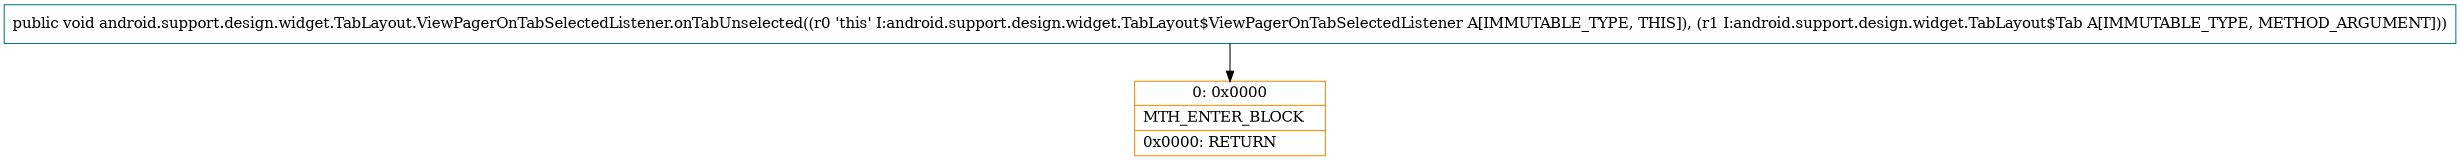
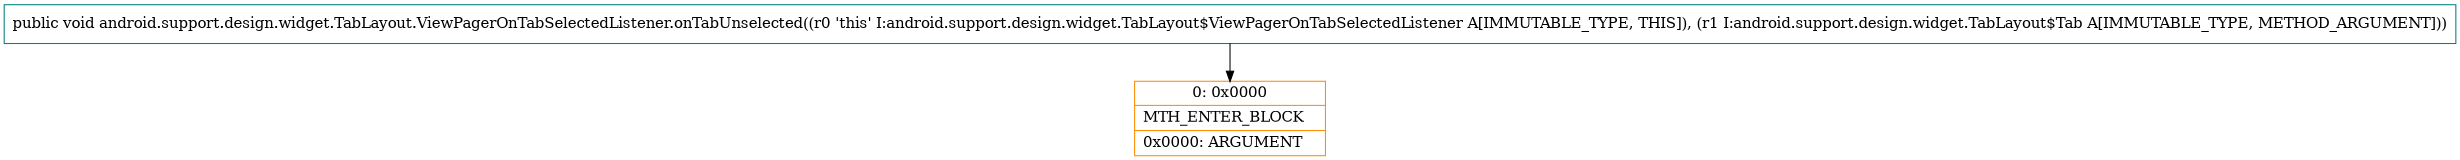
node "0: 0x0000": text "0x0000: RETURN" -> "0x0000: ARGUMENT"
